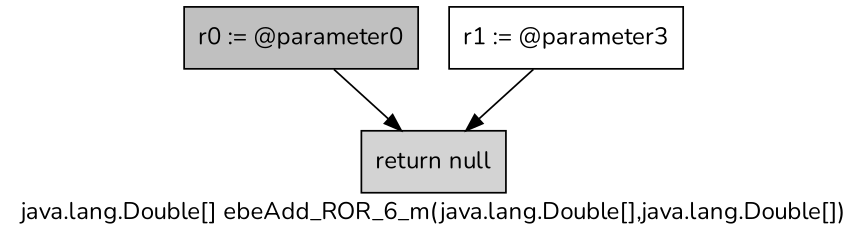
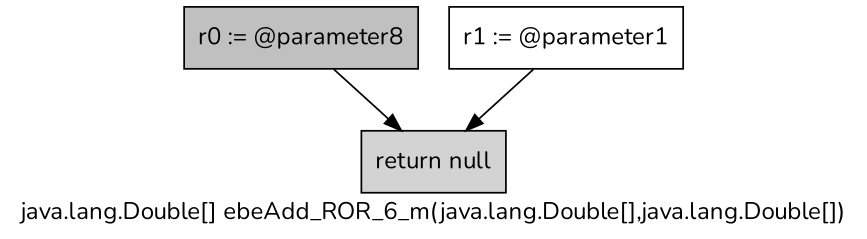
node "r0 := @parameter0": label "r0 := @parameter0" -> "r0 := @parameter8"
node "r1 := @parameter3": label "r1 := @parameter3" -> "r1 := @parameter1"
